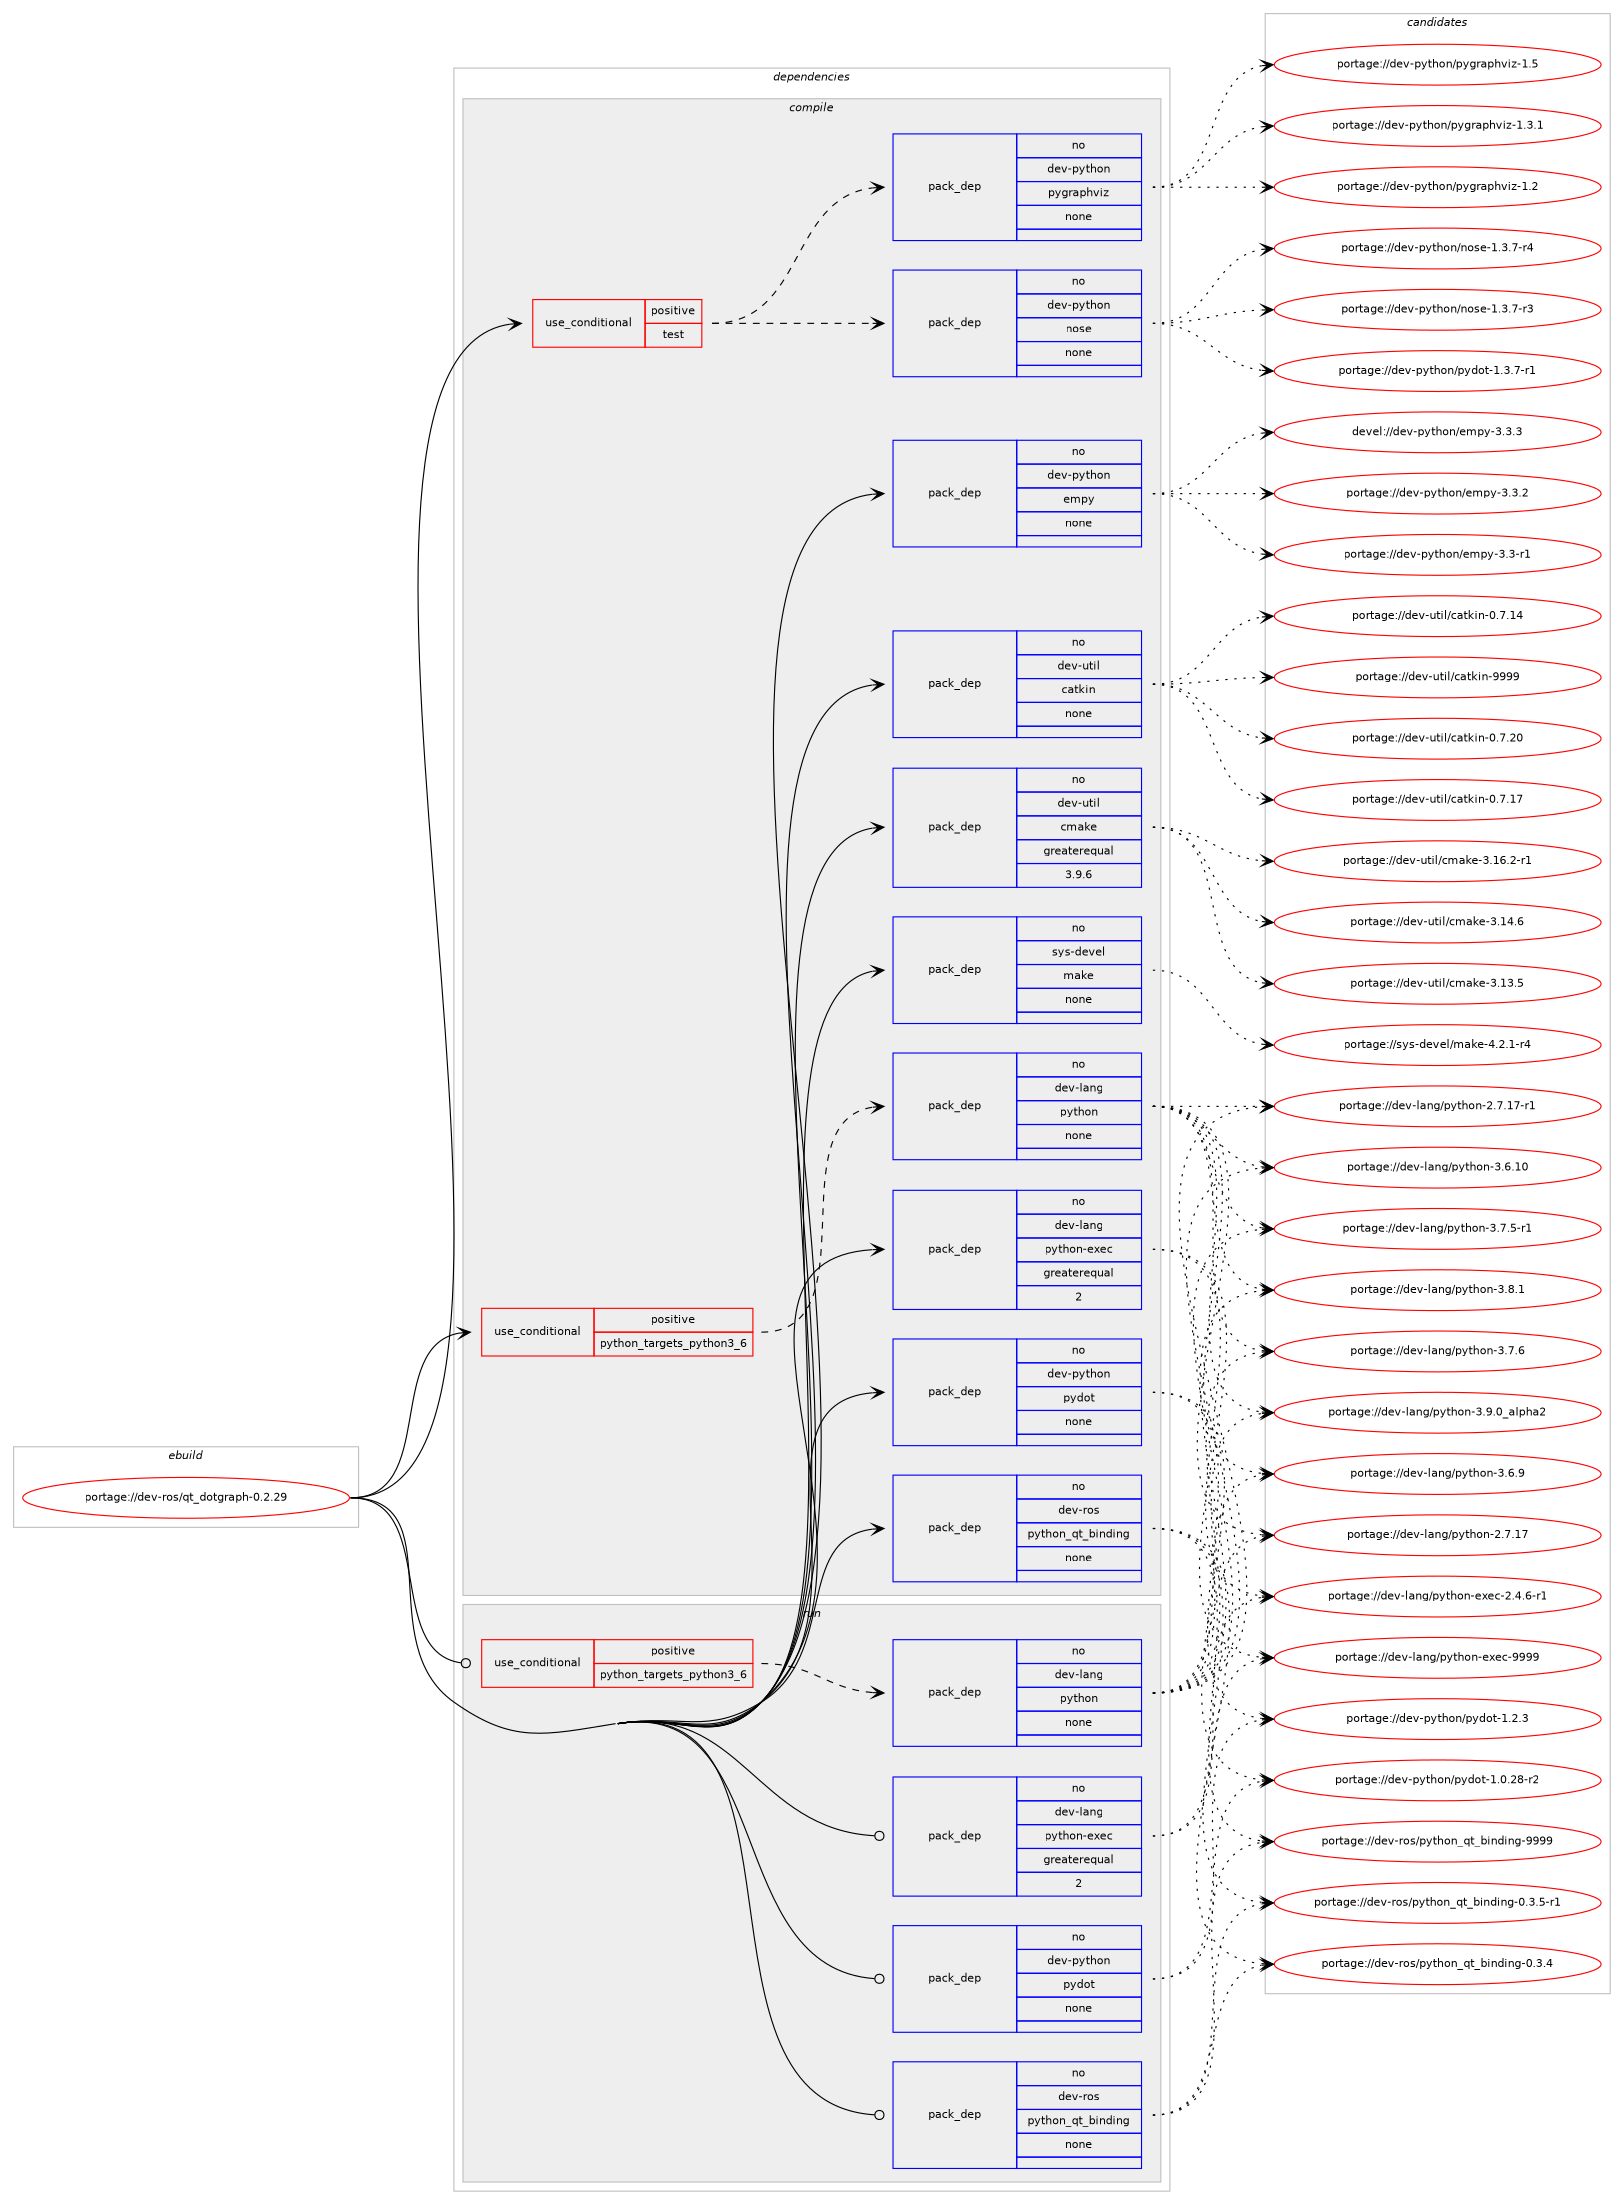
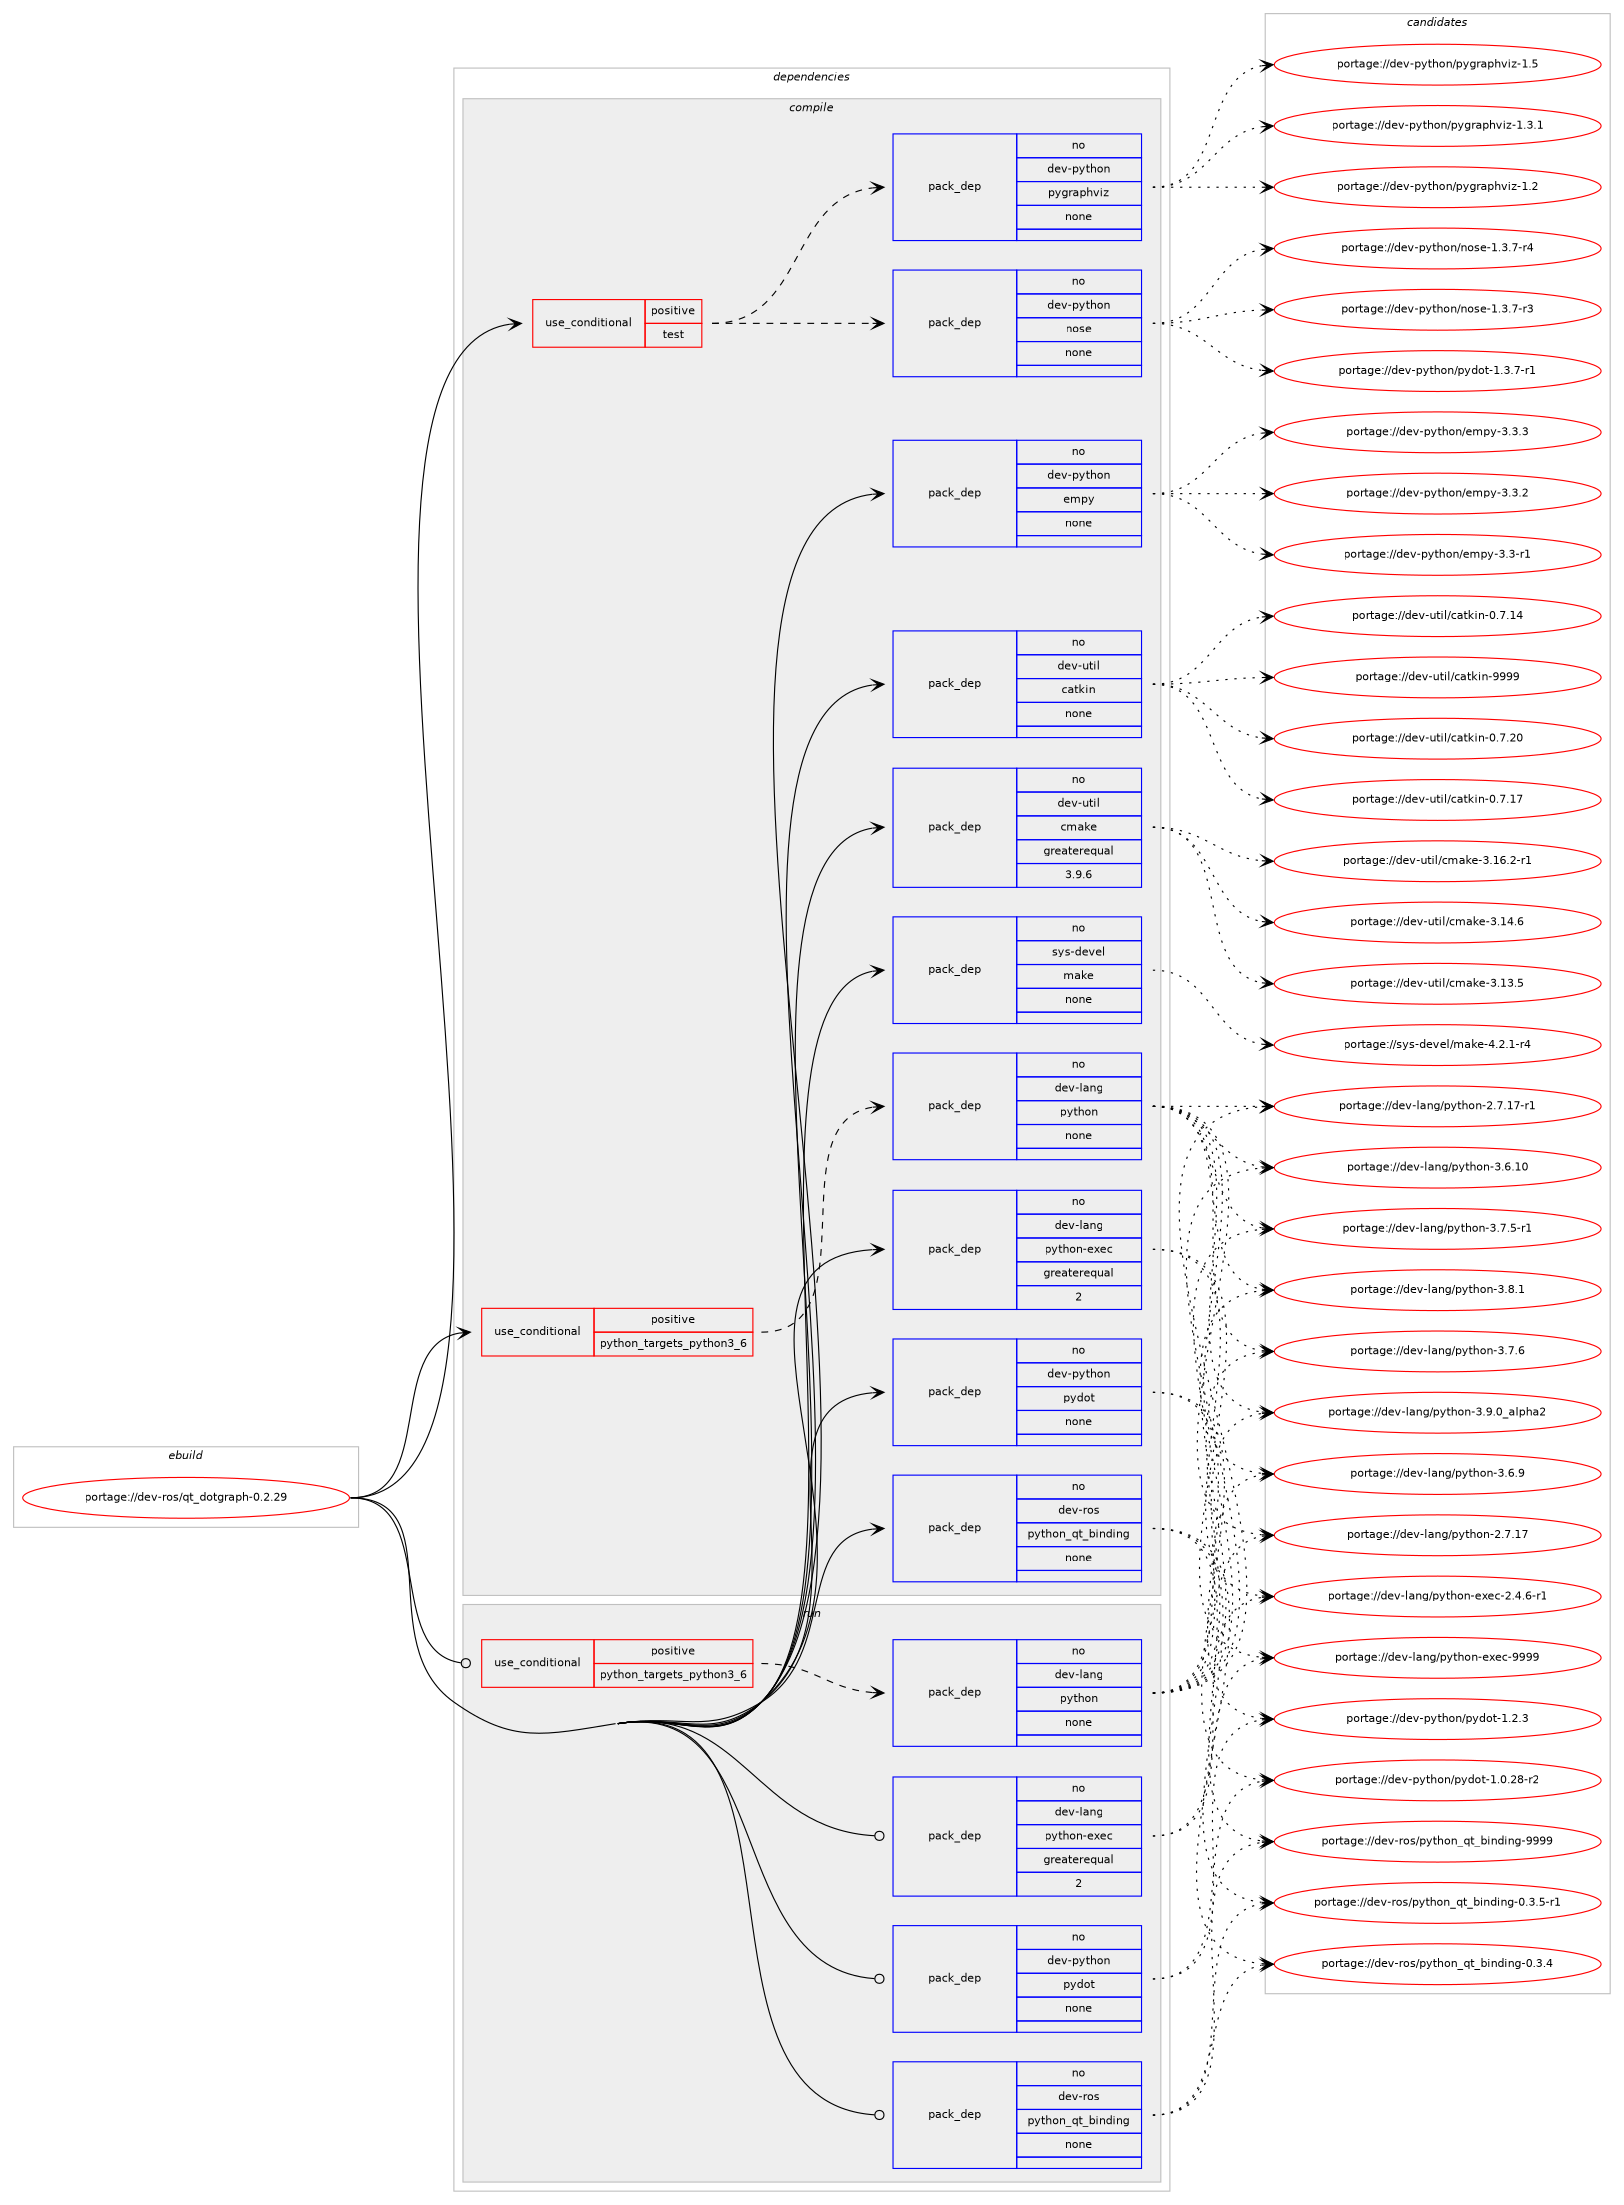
node "devel://dev-python/empy-3.3.3": label "devel://dev-python/empy-3.3.3" -> "portage://dev-python/empy-3.3.3"
